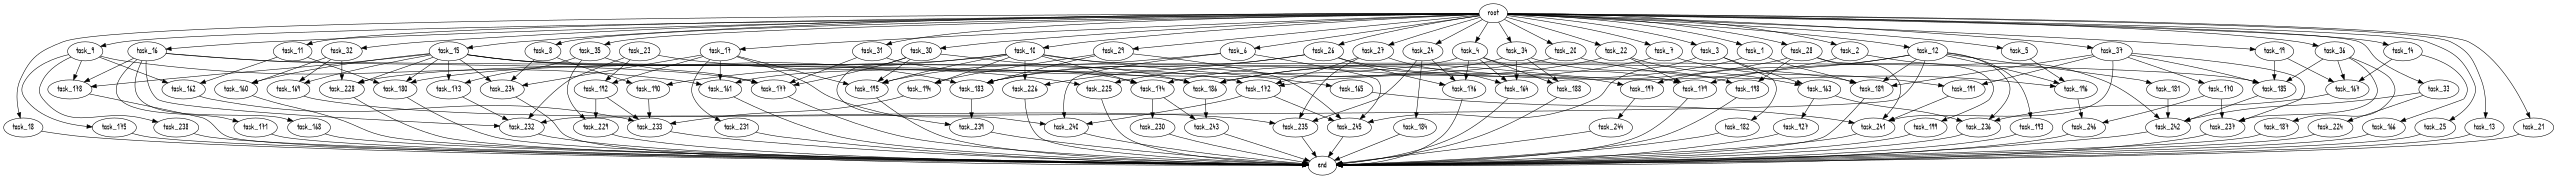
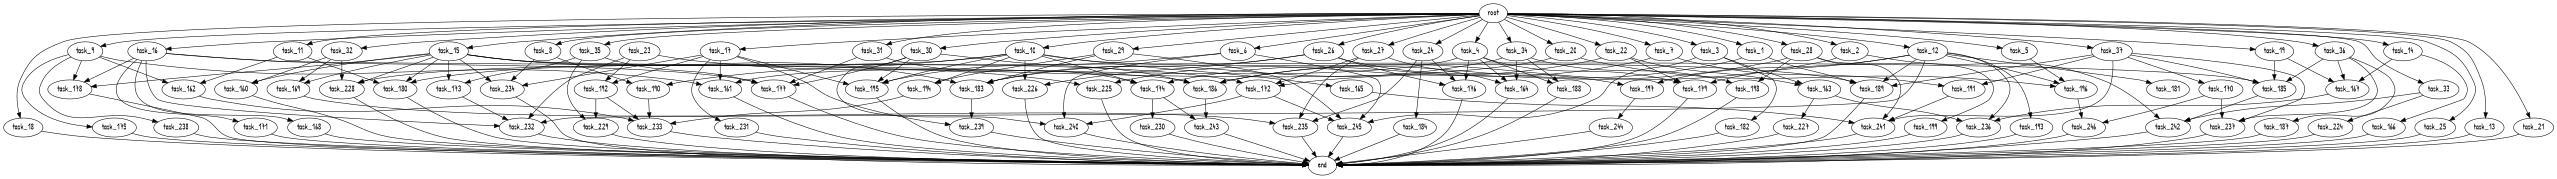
edge "task_181" -> "task_242": removed
node "task_927": label "task_927" -> "task_227"
